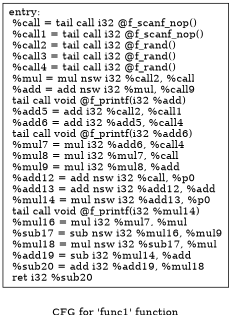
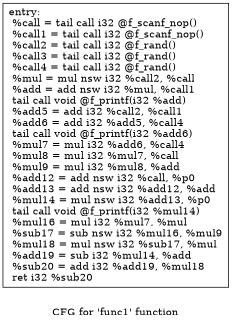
node "entry:": text "%add = add nsw i32 %mul, %call9" -> "%add = add nsw i32 %mul, %call1"
